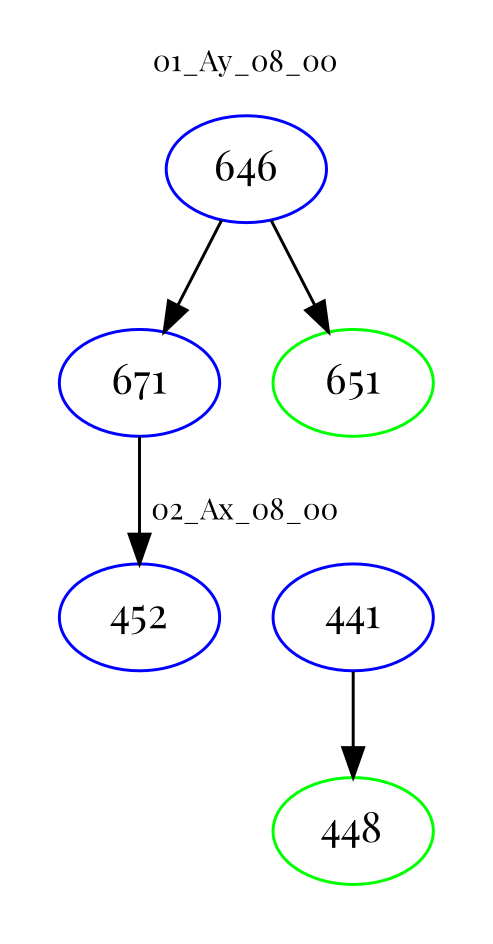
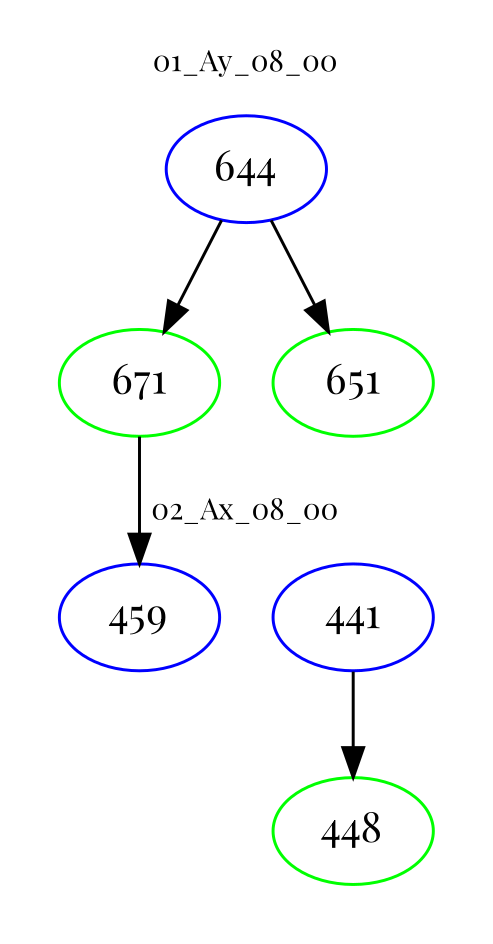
node "646": label "646" -> "644"
node "671": color blue -> green
node "452": label "452" -> "459"
